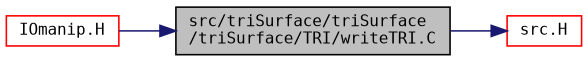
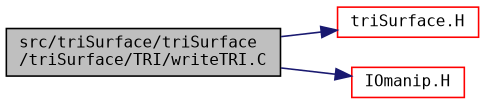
edge "IOmanip.H" -> "src/triSurface/triSurface /triSurface/TRI/writeTRI.C": reversed
node "src.H": label "src.H" -> "triSurface.H"
